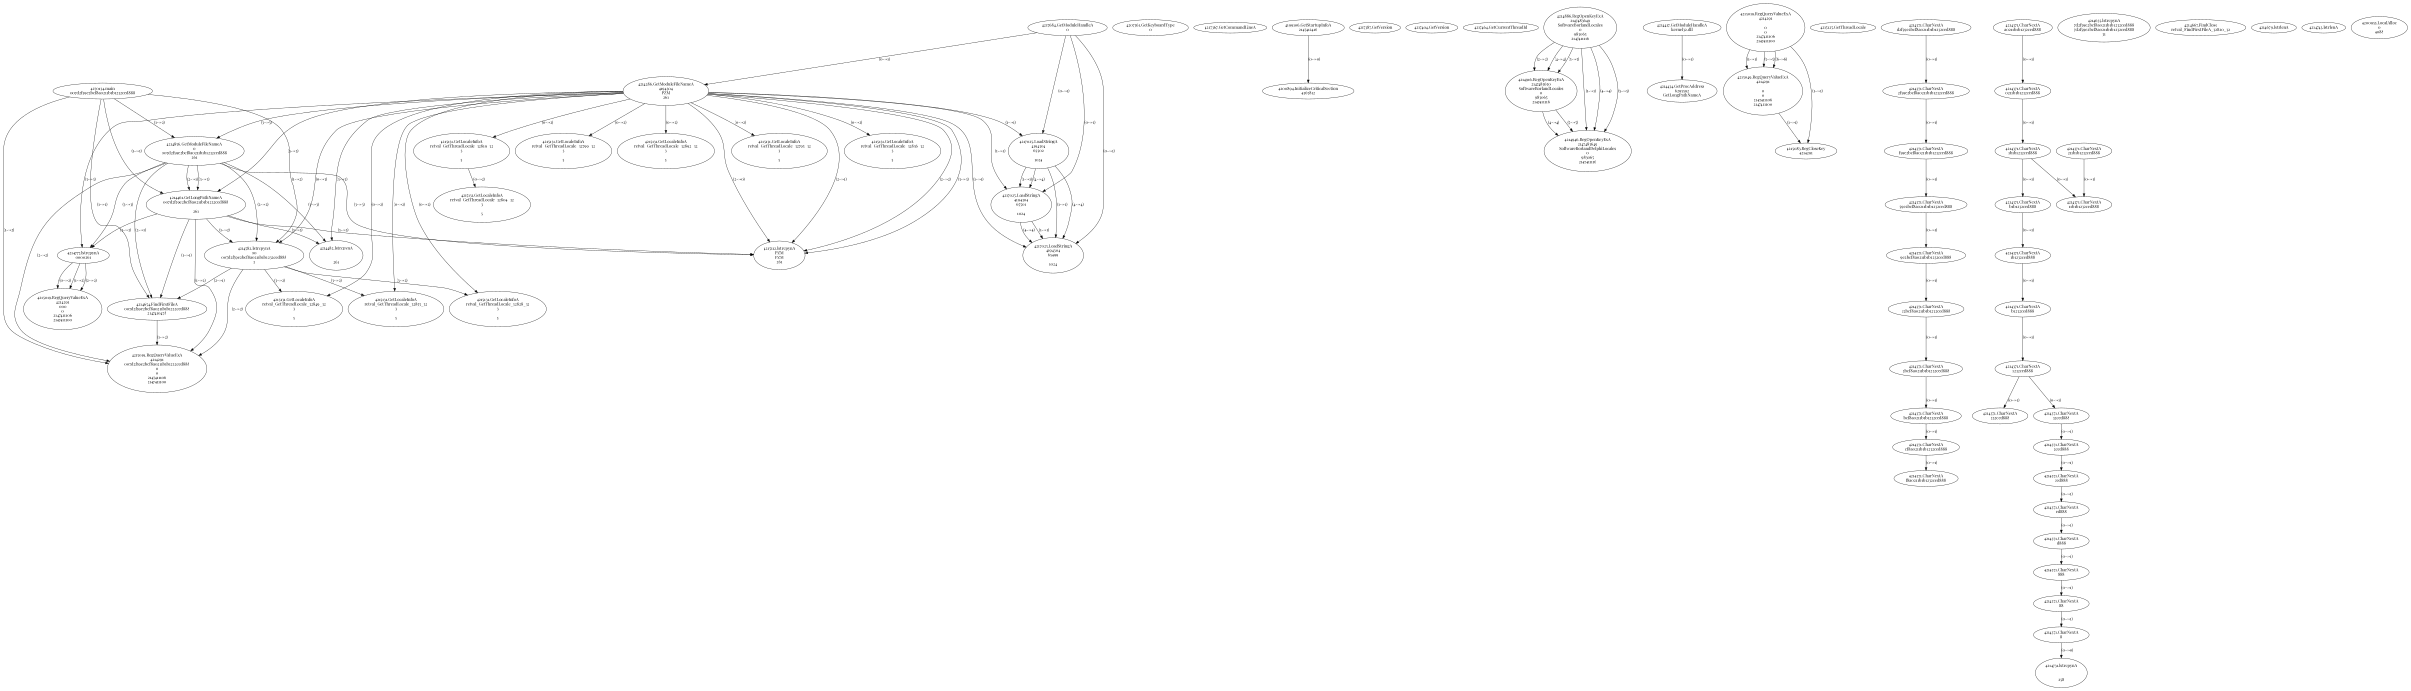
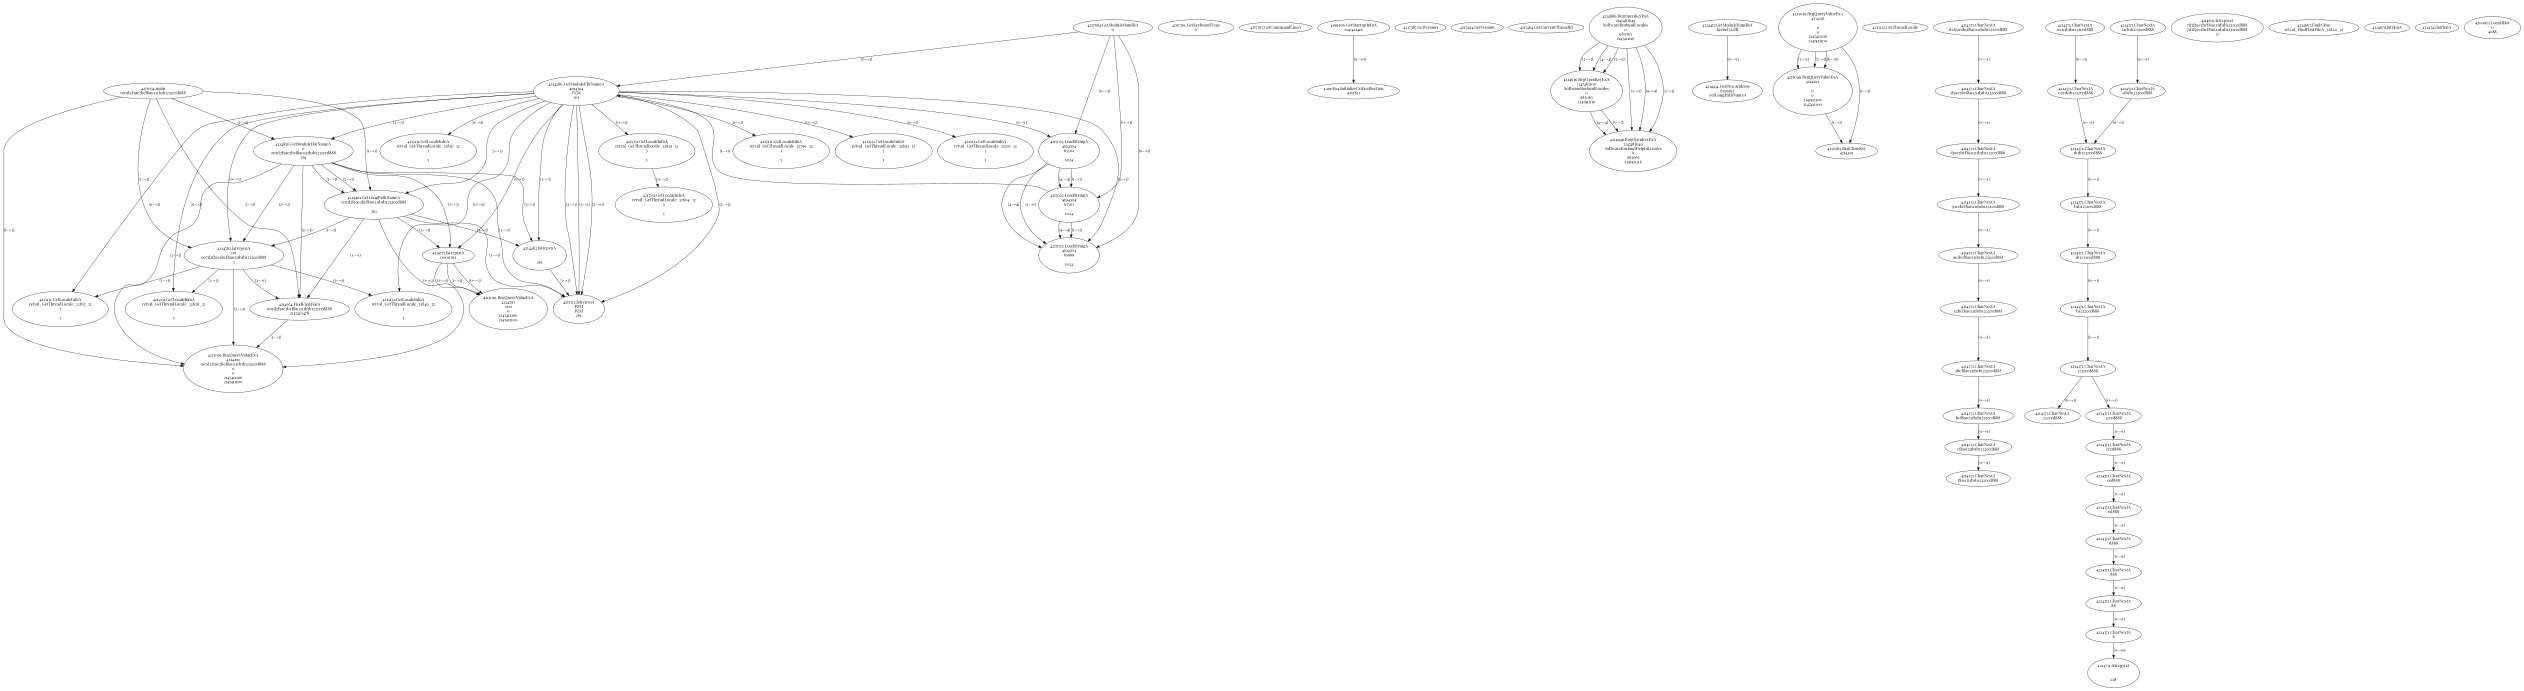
edge "4214286.GetModuleFileNameA 4194304 PZM 261" -> "4217025.LoadStringA 4194304 65501 1024": reversed
edge "4214371.CharNextA 1b1b1232ced888" -> "4214371.CharNextA 11b1b1232ced888": reversed
edge "4214482.lstrcpynA 261" -> "4215112.lstrcpynA PZM PZM 261": added, label "(3-->3)"
